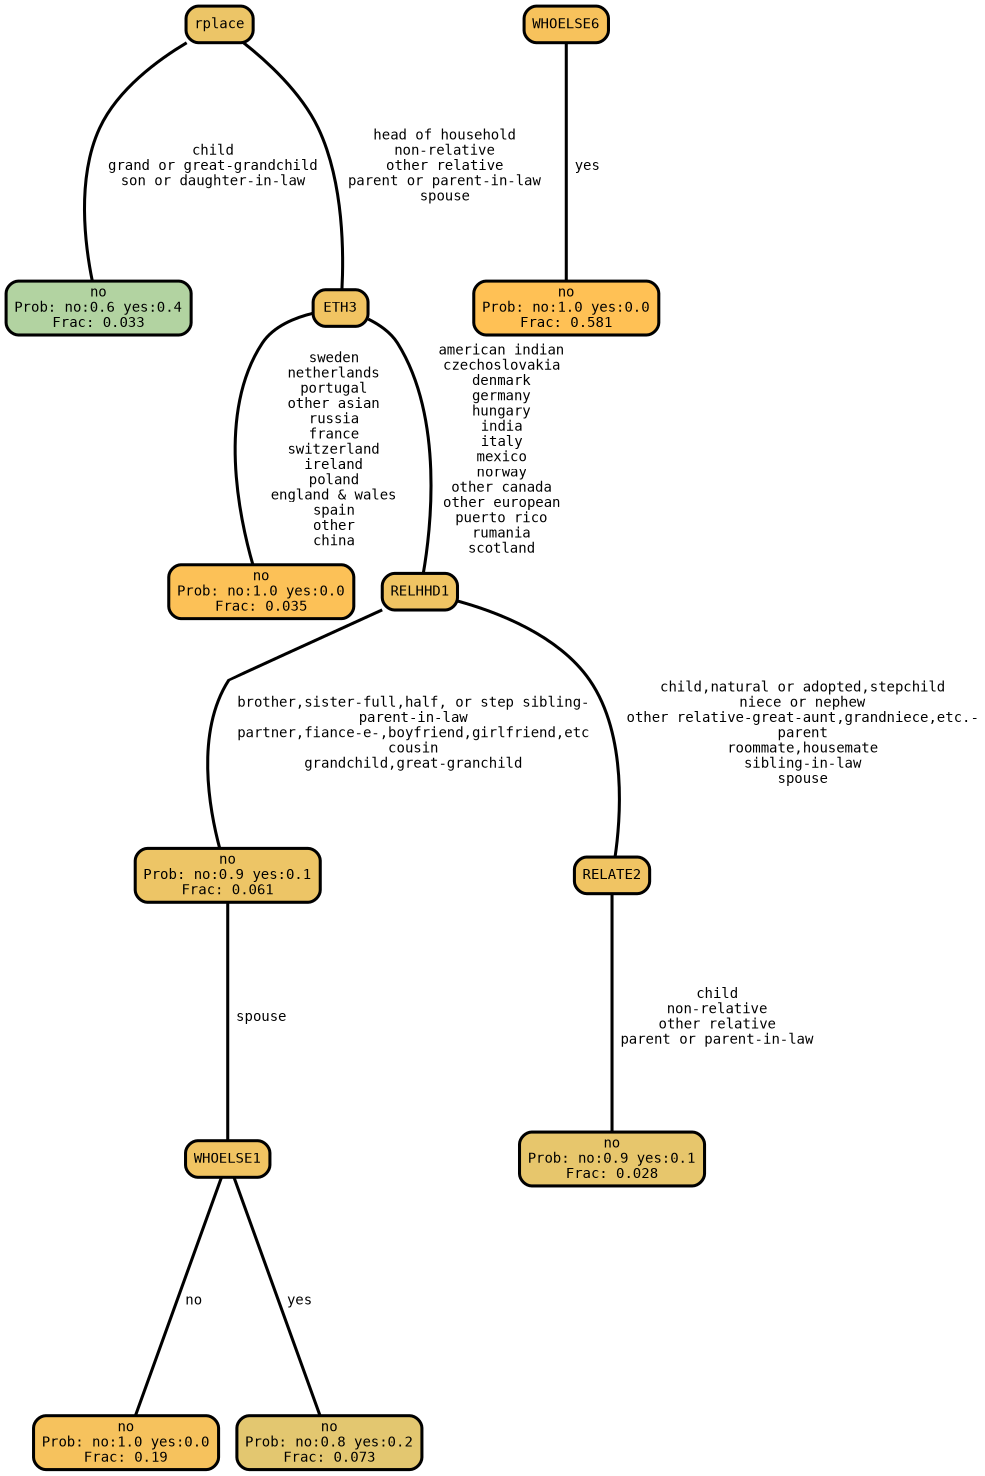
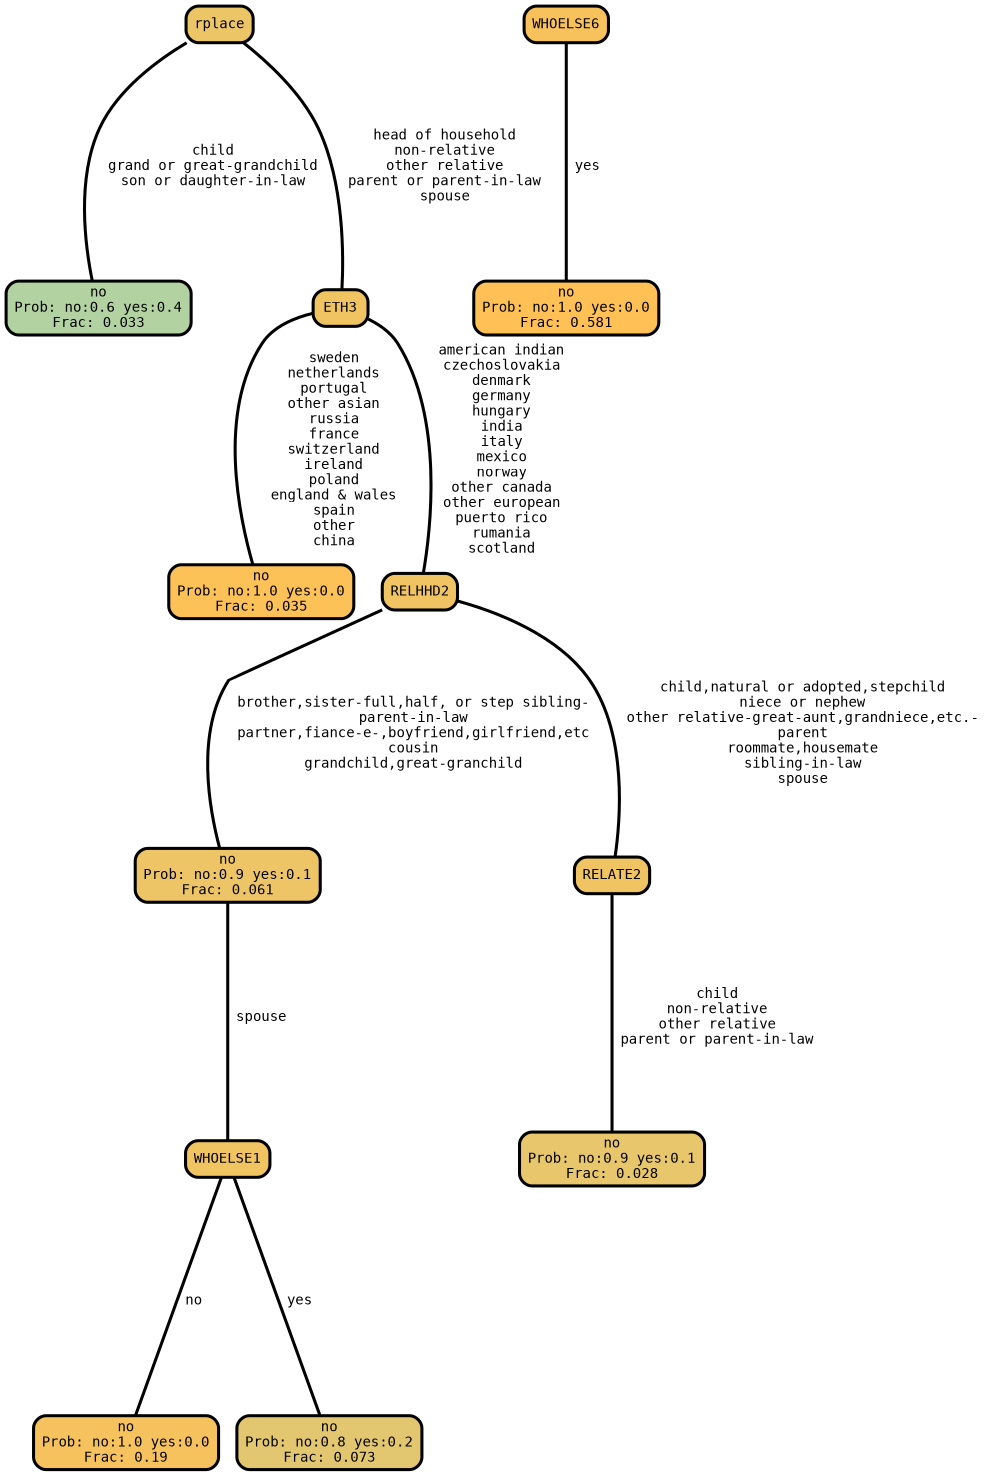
node "RELHHD1": label "RELHHD1" -> "RELHHD2"
